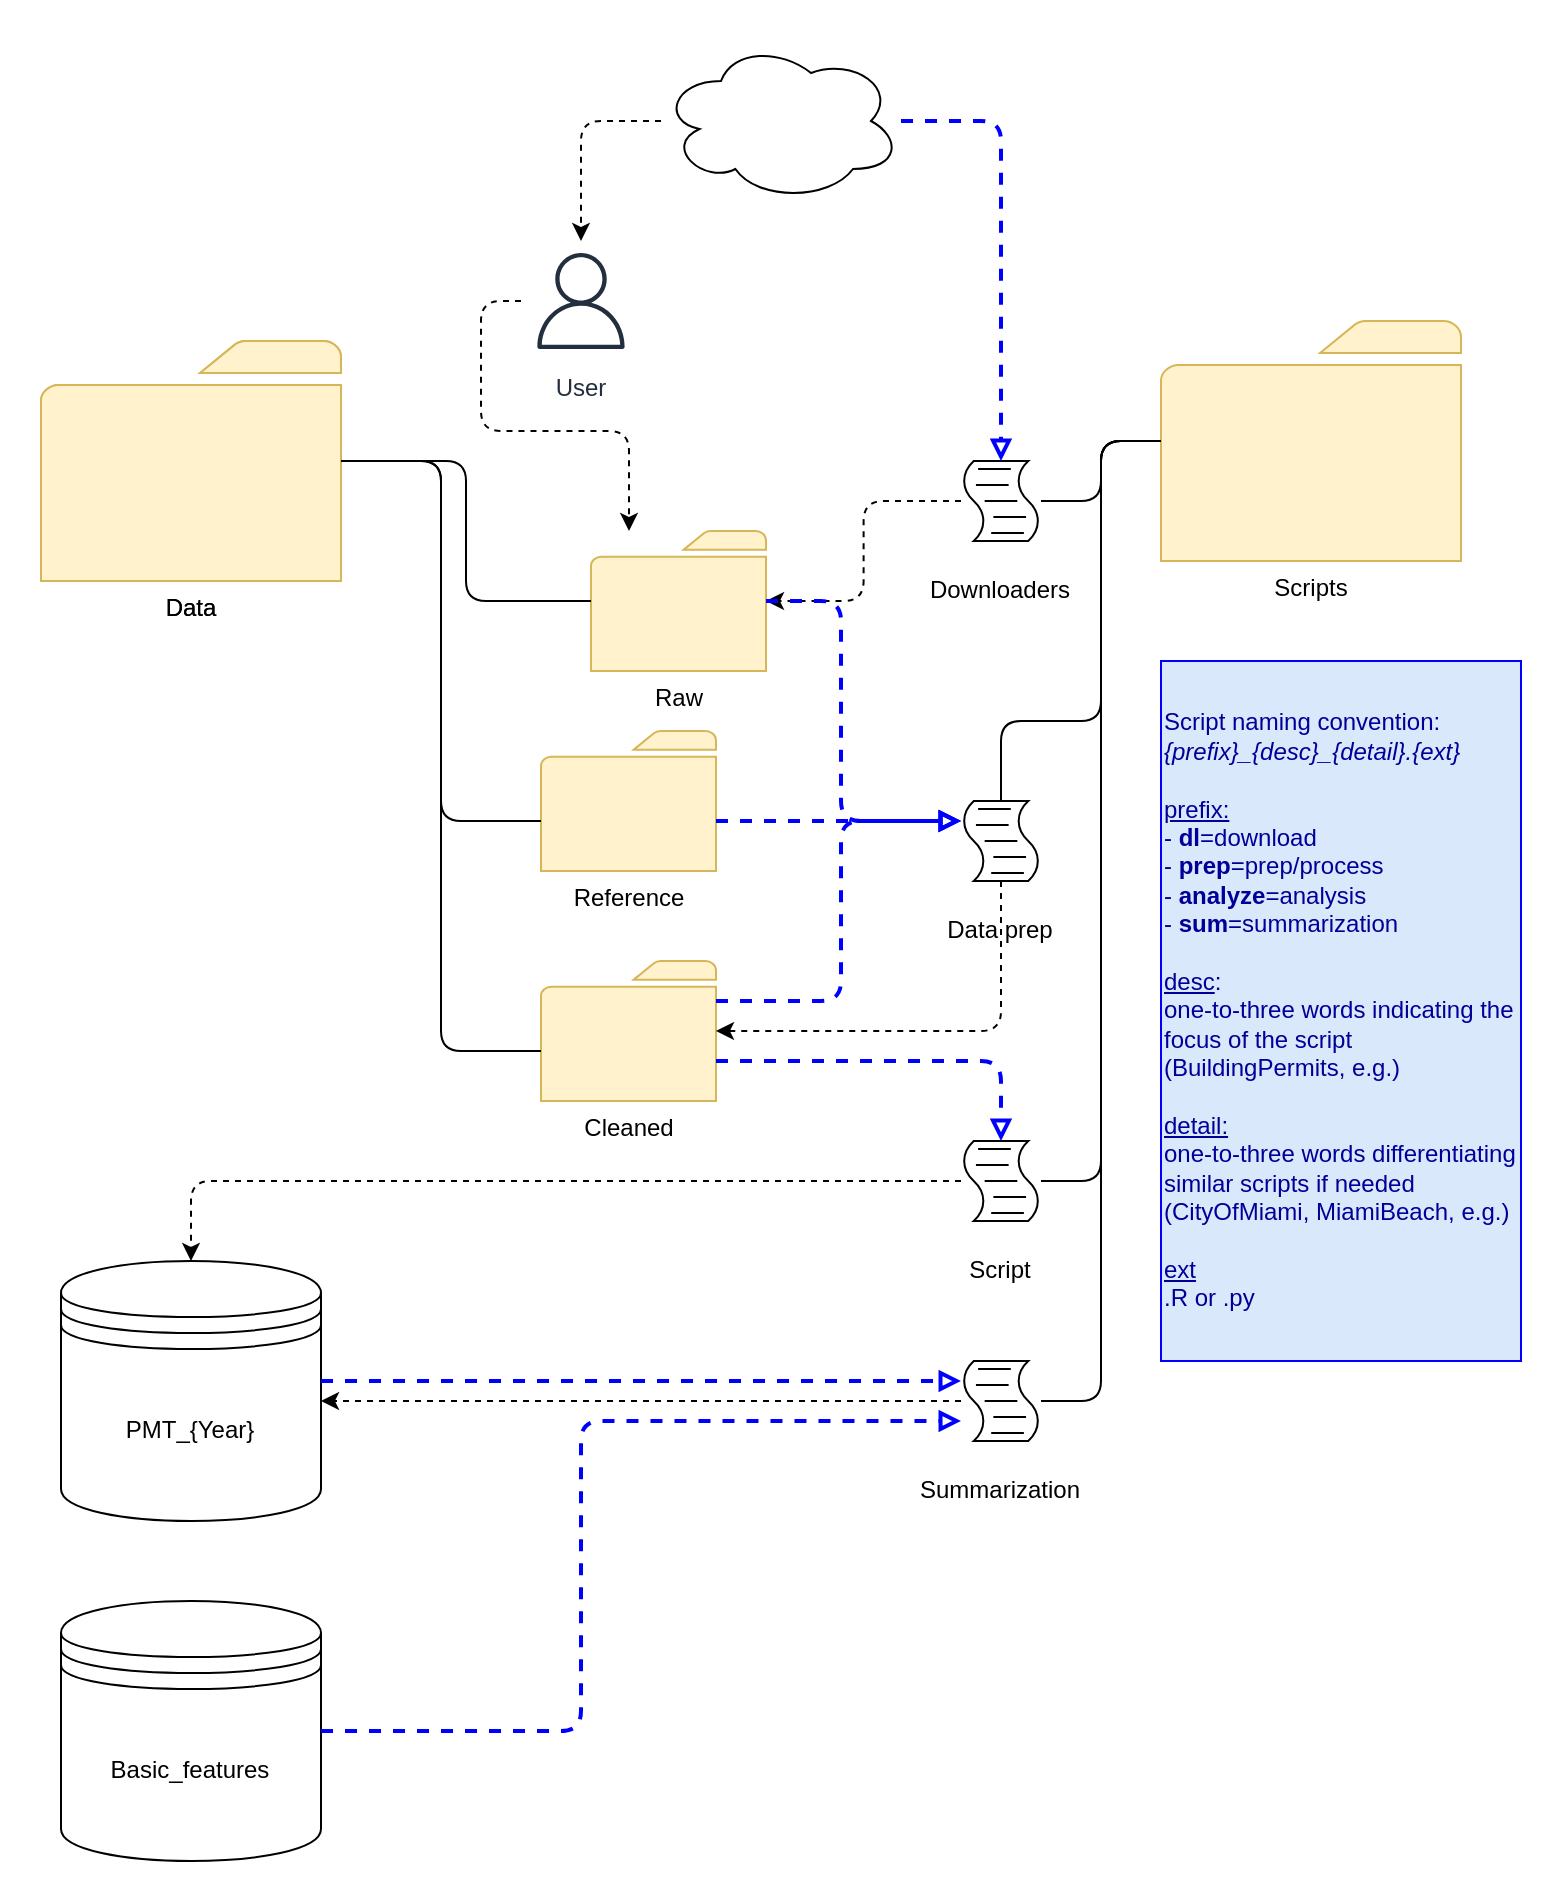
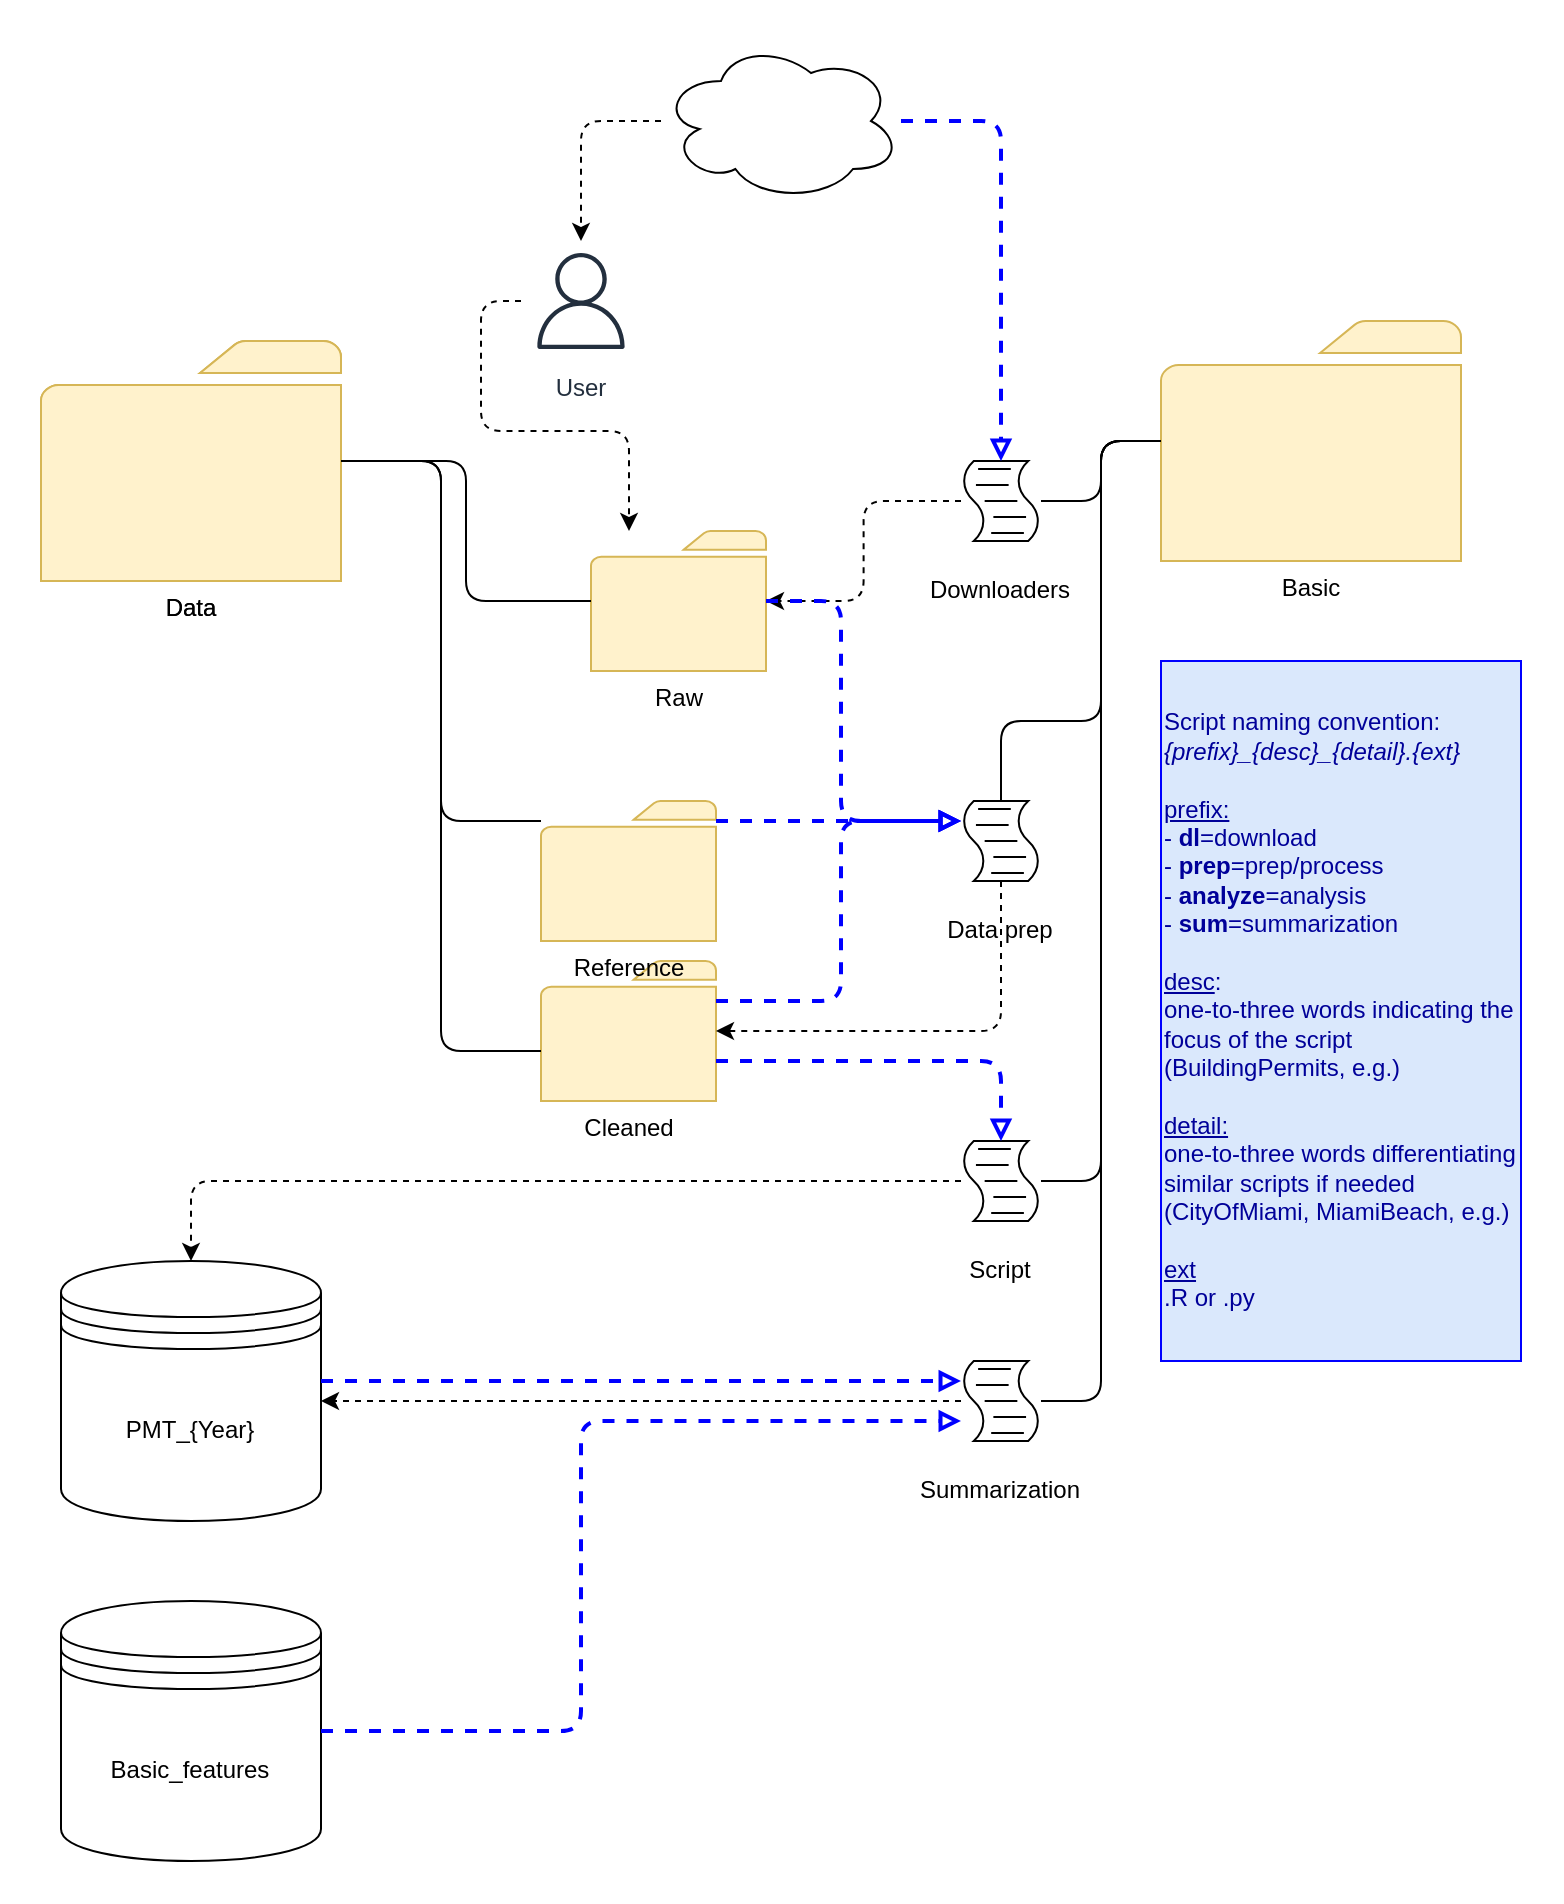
node "Scripts": label "Scripts" -> "Basic"
node "Reference": moved (629, 801) -> (629, 871)
